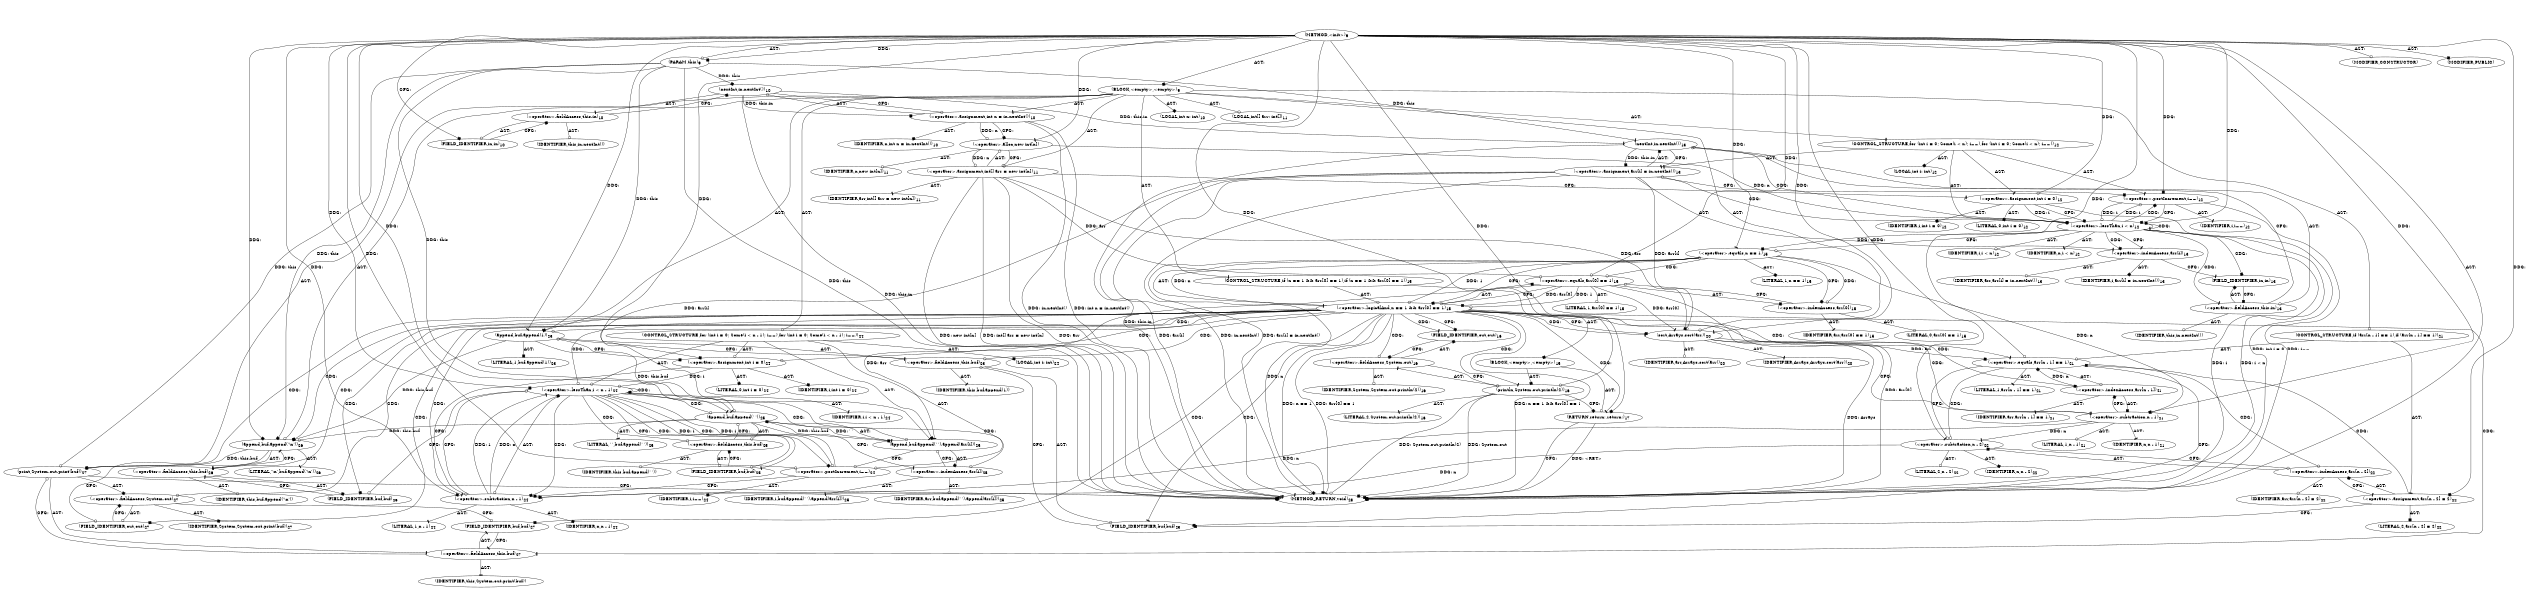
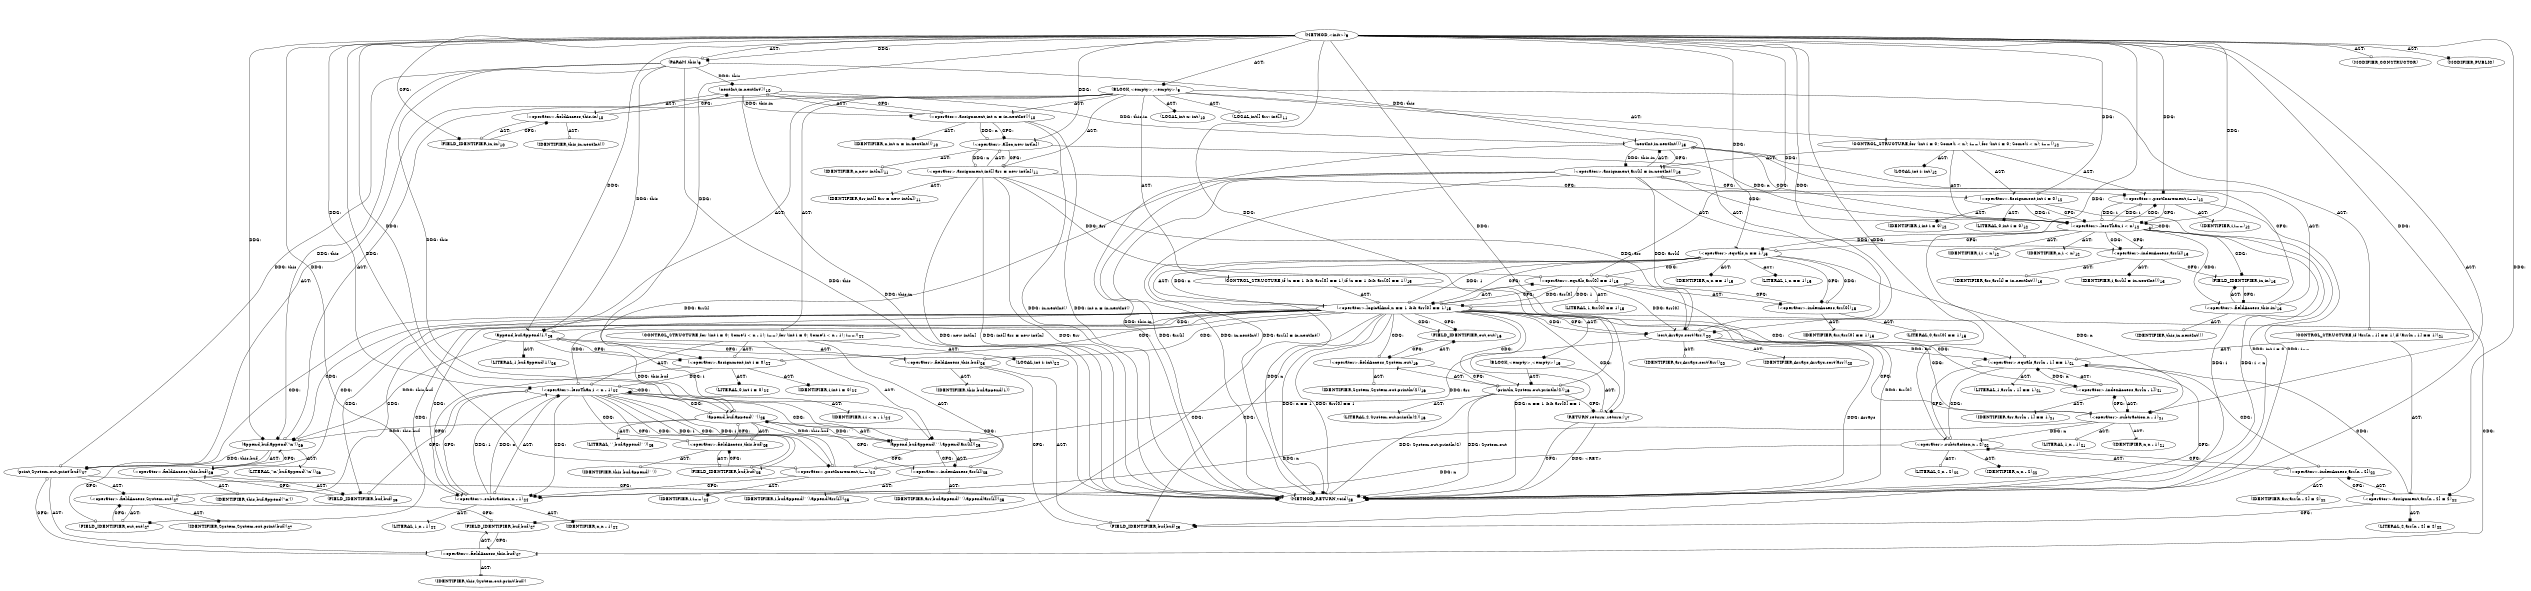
edge "(METHOD,<init>)" -> "(sort,Arrays.sort(arr))": arrowhead tee -> box
node "(IDENTIFIER,n,n == 1)": added
edge "(<operator>.equals,arr[0] == 1)" -> "(append,buf.append(' ').append(arr[i]))": now "(sort,Arrays.sort(arr))" -> "(append,buf.append(' ').append(arr[i]))"
